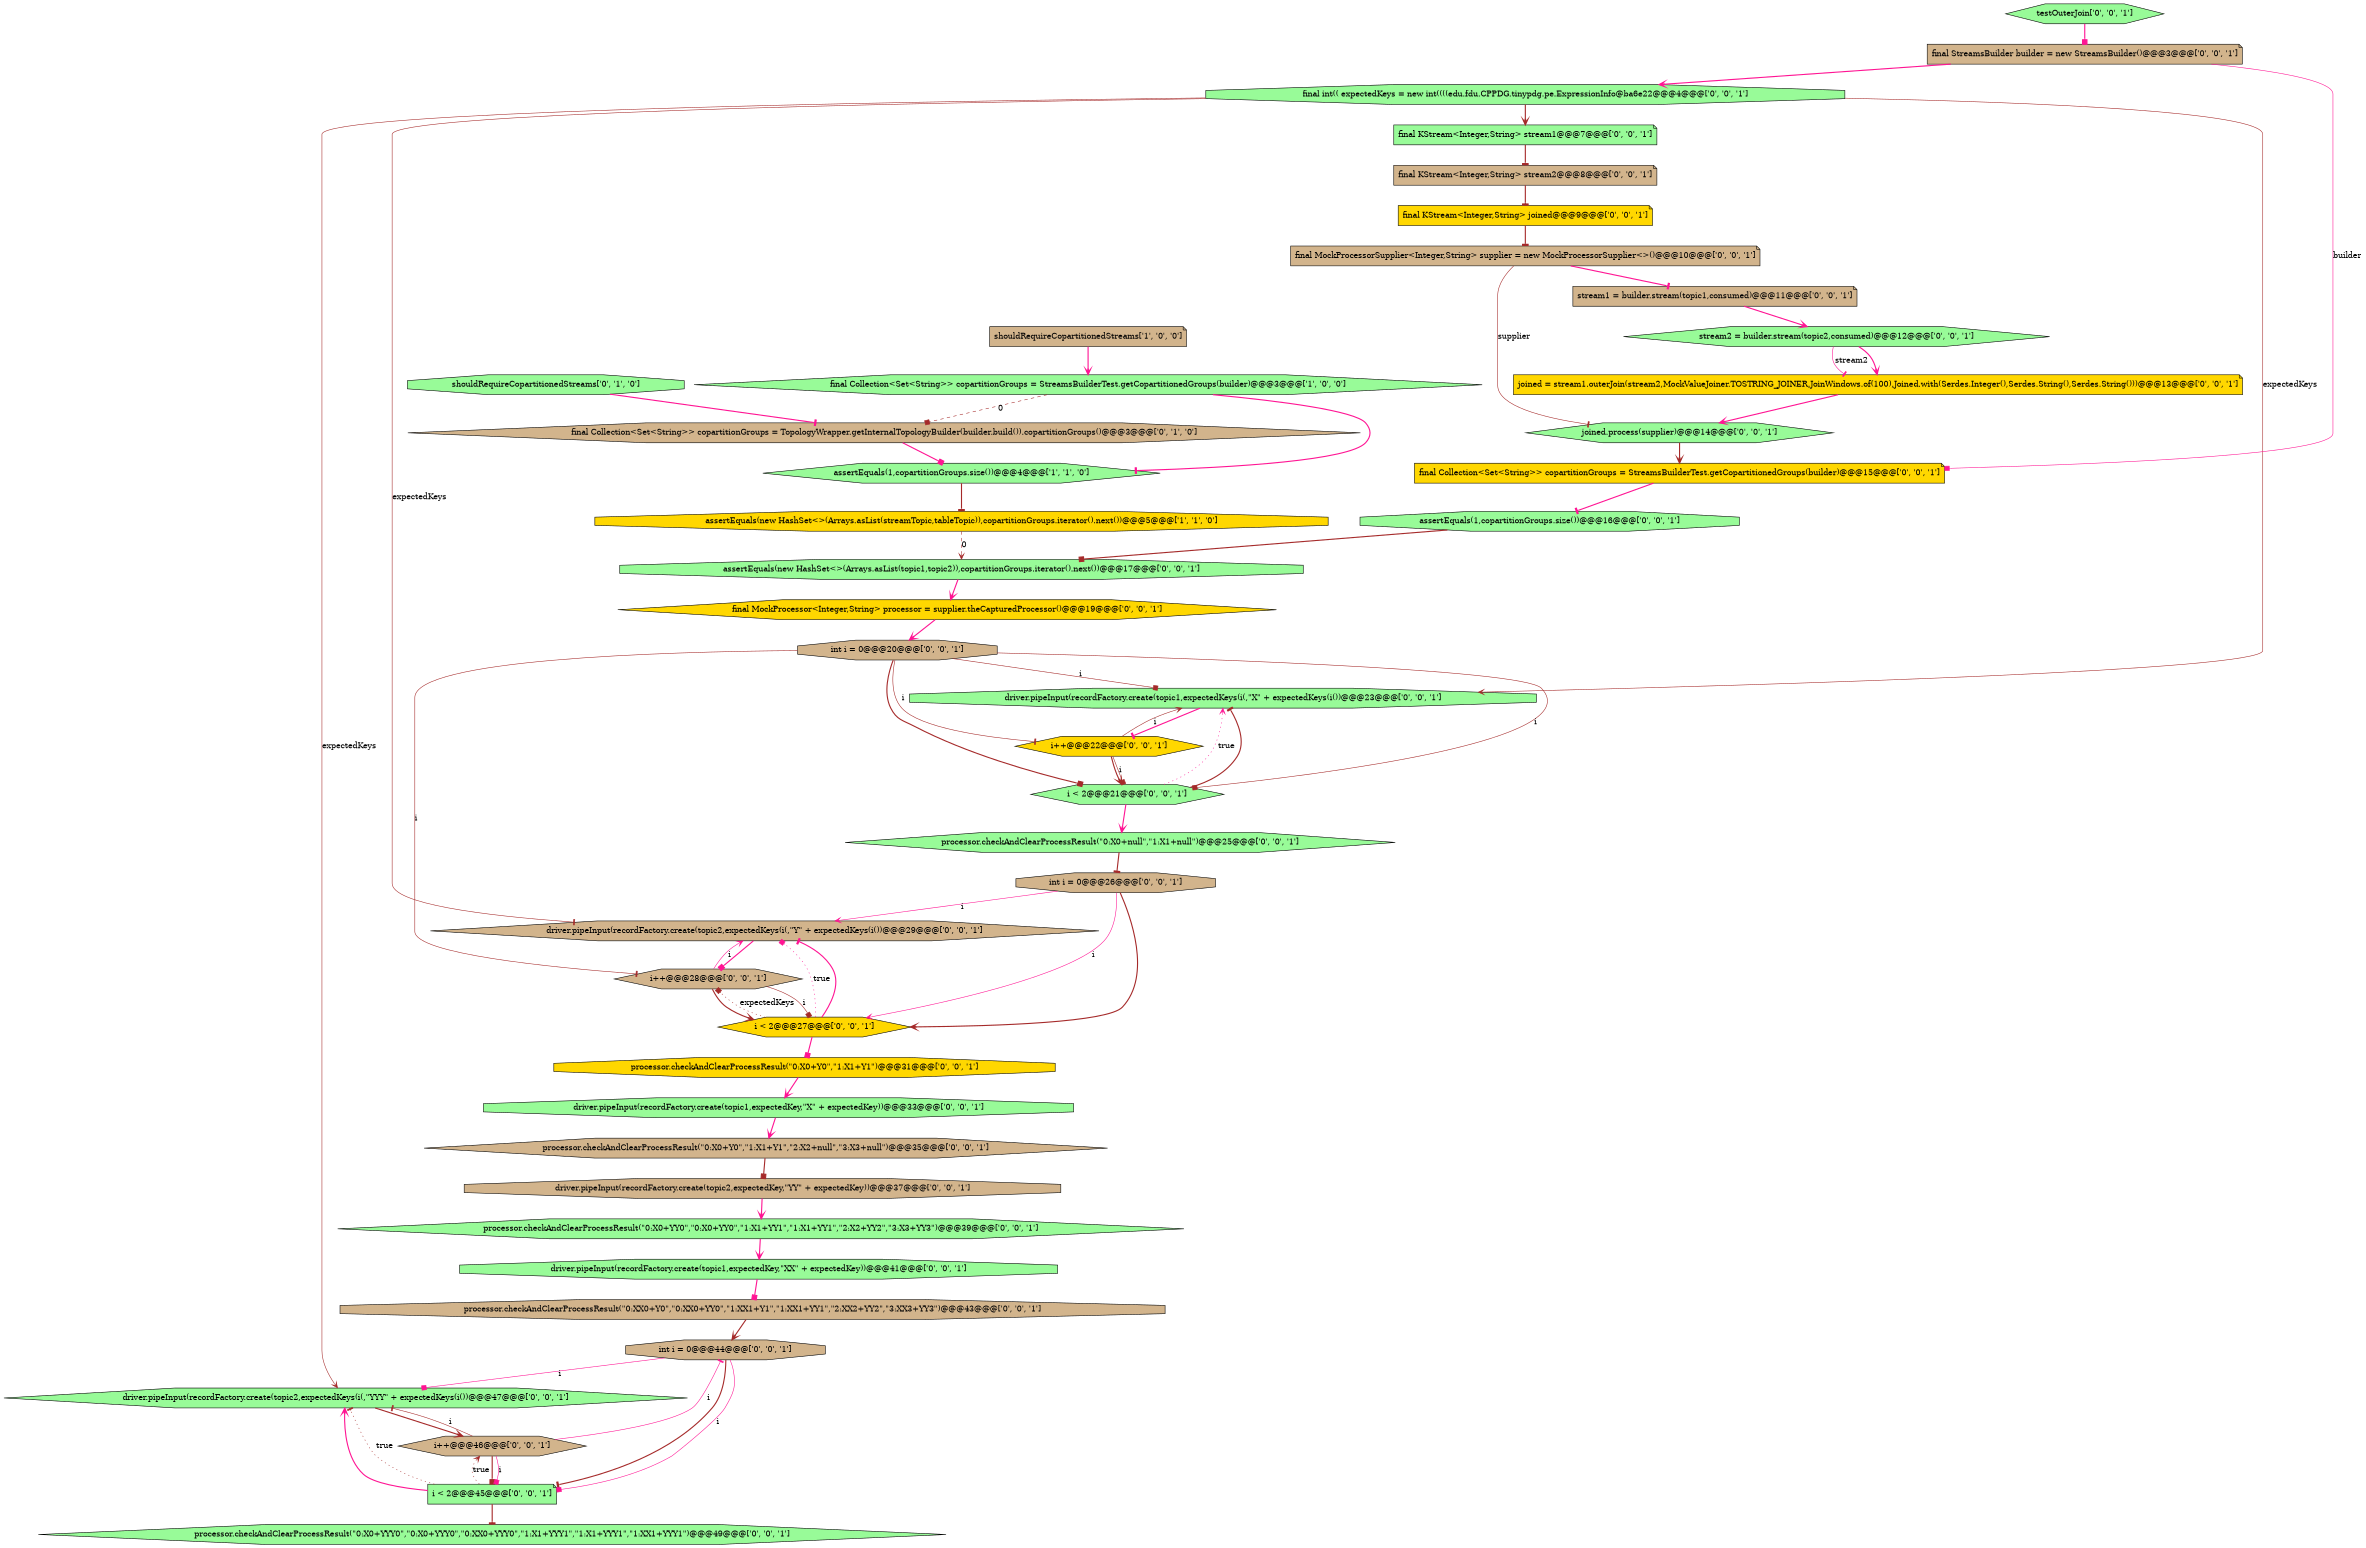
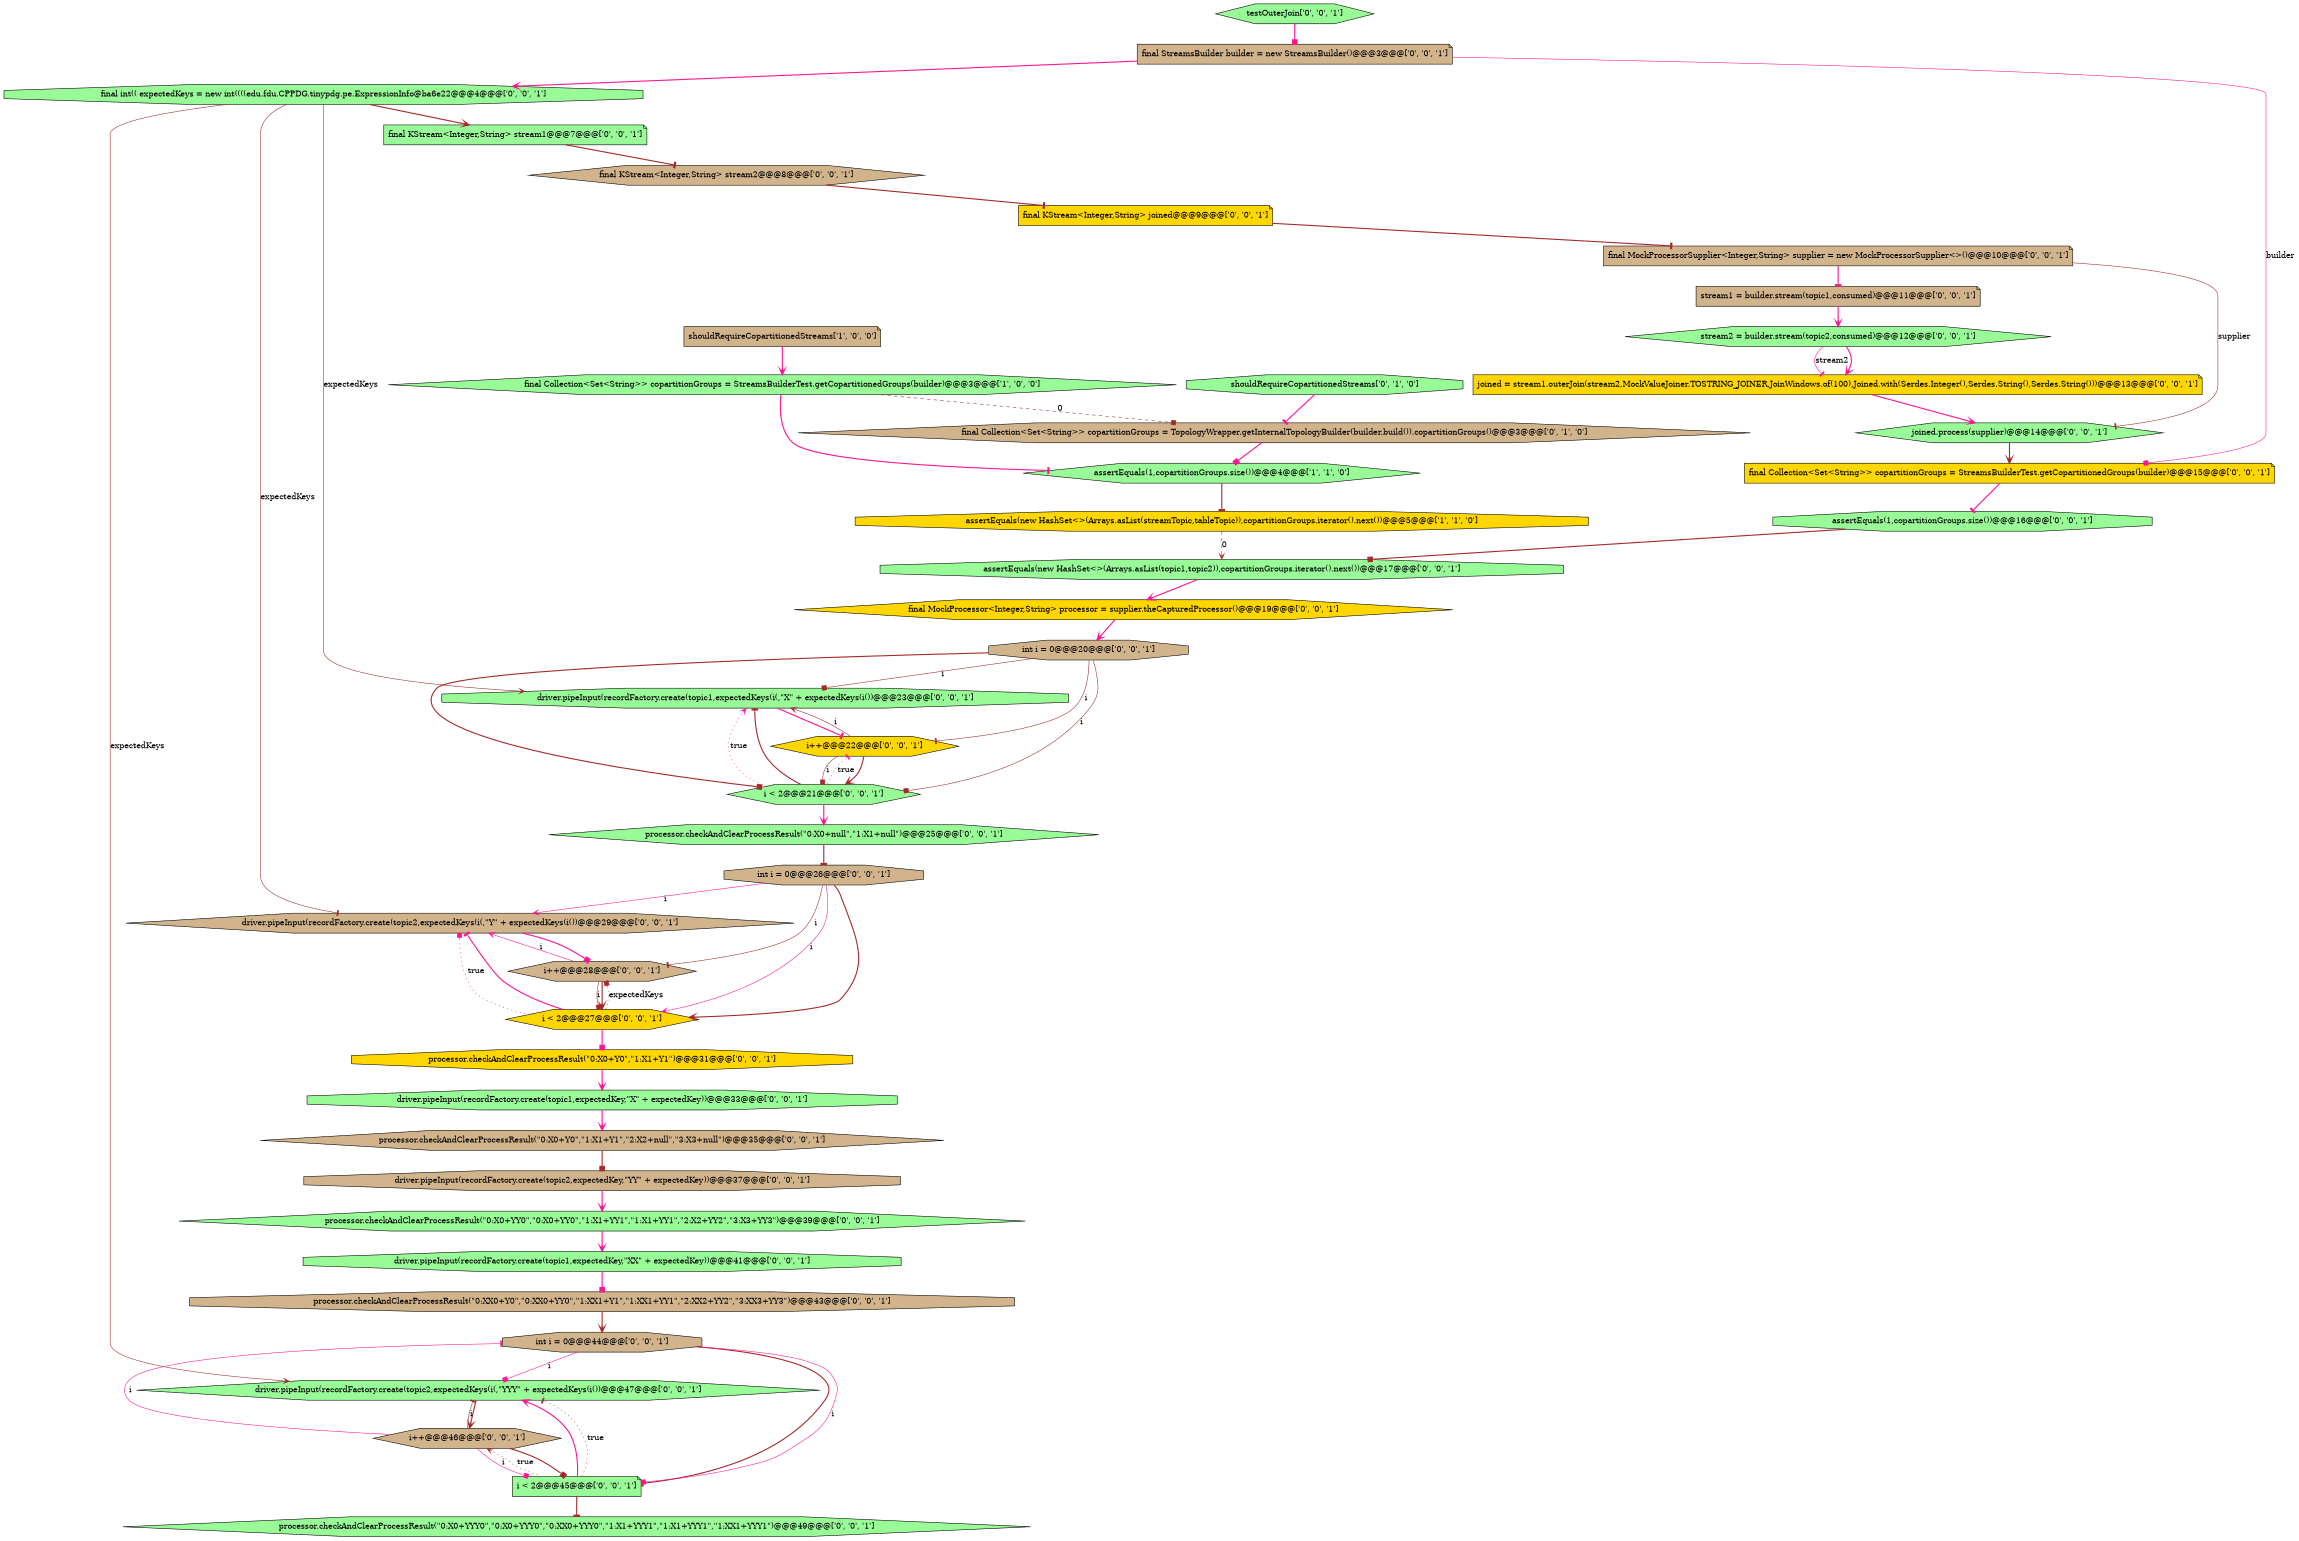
node "final KStream<Integer,String> stream2@@@8@@@['0', '0', '1']": shape note -> hexagon
edge "int i = 0@@@20@@@['0', '0', '1']" -> "i++@@@28@@@['0', '0', '1']": now "int i = 0@@@26@@@['0', '0', '1']" -> "i++@@@28@@@['0', '0', '1']"
edge "i < 2@@@21@@@['0', '0', '1']" -> "i++@@@22@@@['0', '0', '1']": added, label "true"
